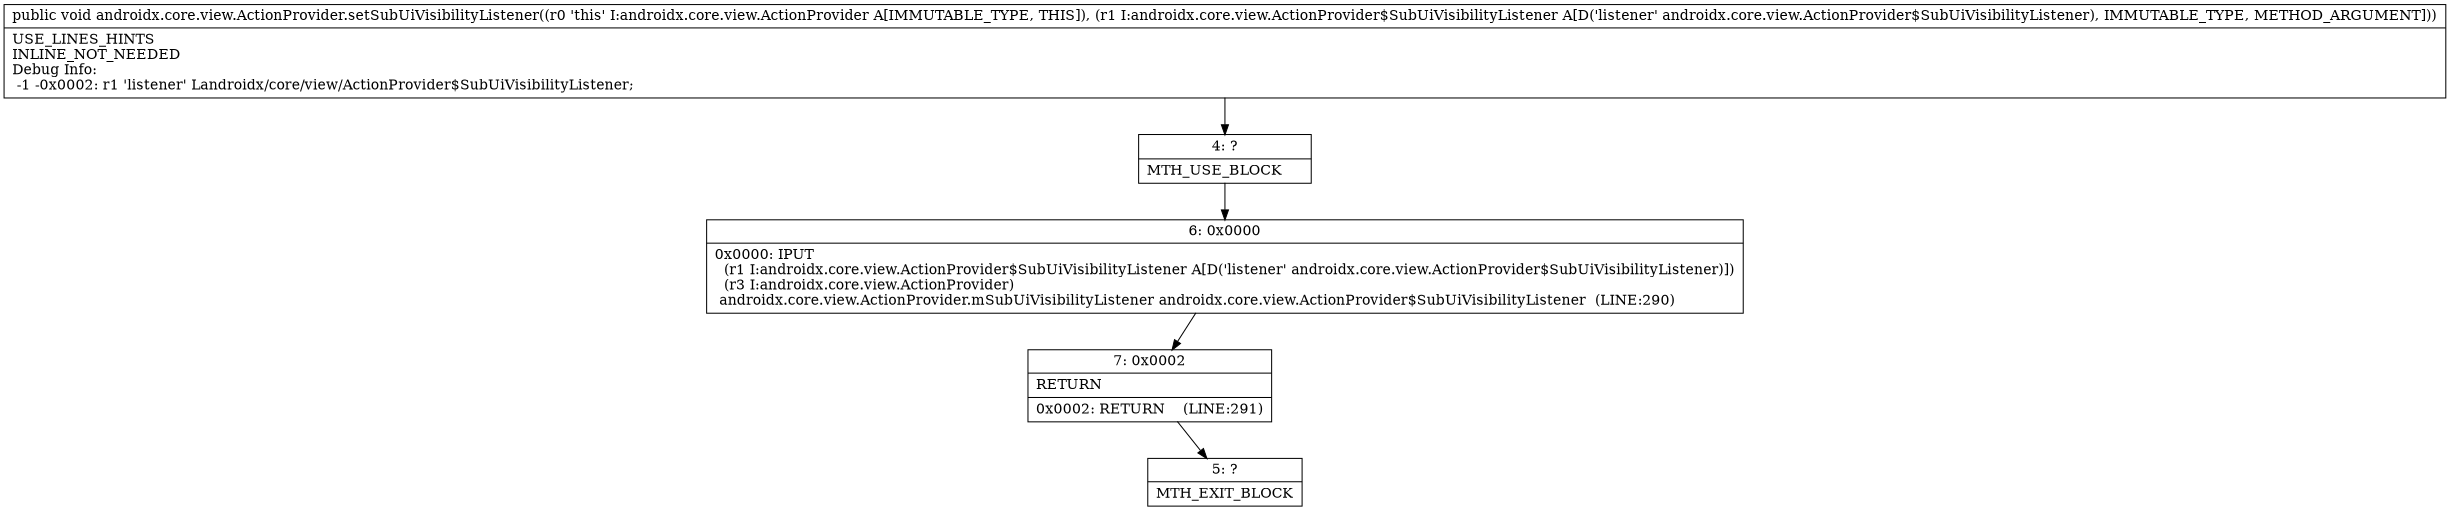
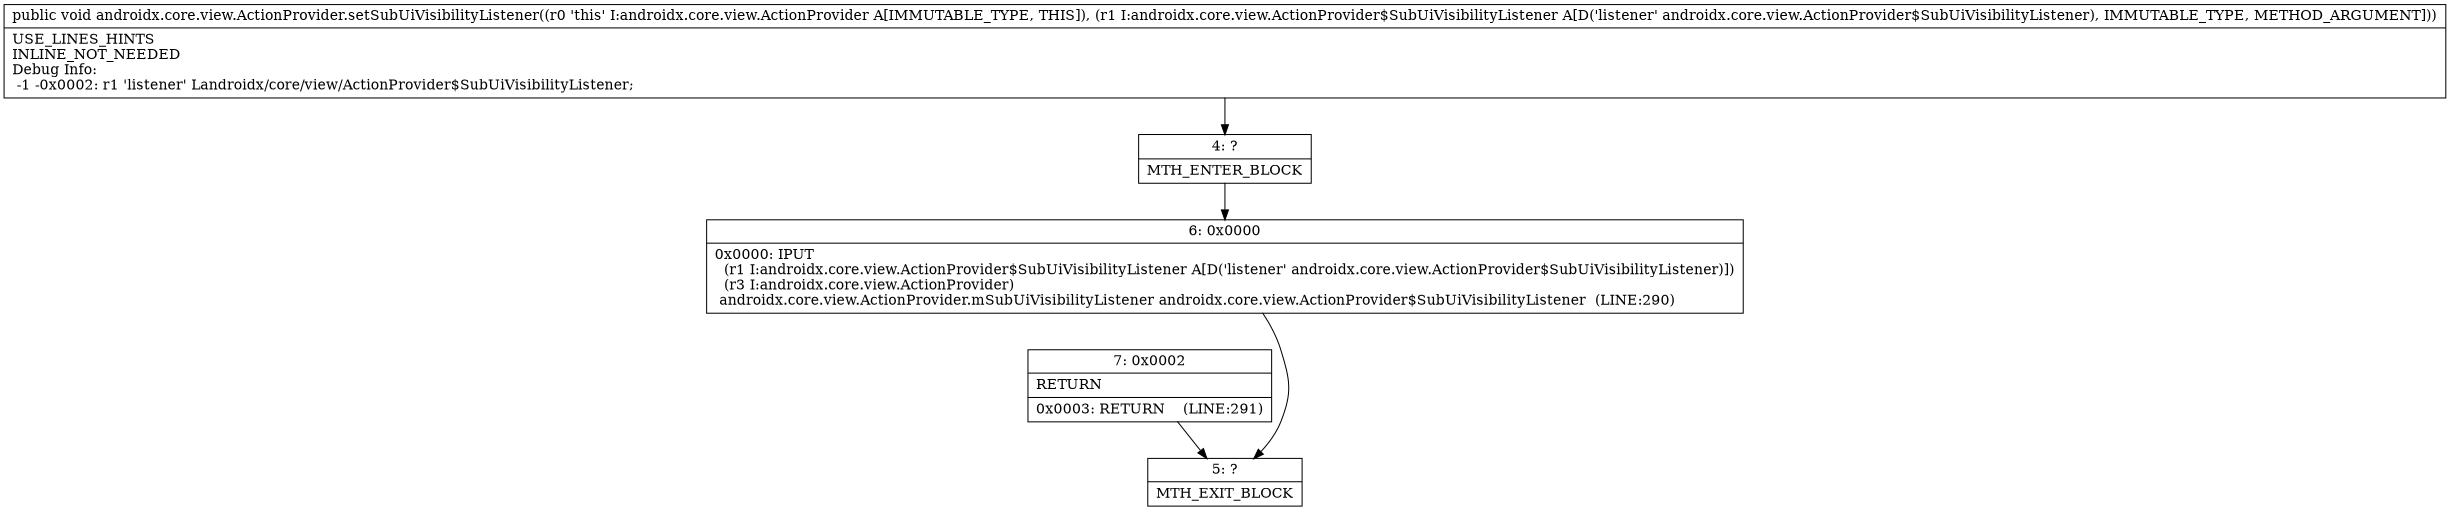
node "4: ?": text "MTH_USE_BLOCK" -> "MTH_ENTER_BLOCK"
edge "6: 0x0000" -> "7: 0x0002": now "6: 0x0000" -> "5: ?"
node "7: 0x0002": text "0x0002: RETURN    (LINE:291)" -> "0x0003: RETURN    (LINE:291)"
